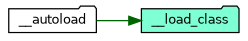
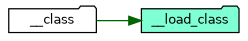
node "__autoload": label "__autoload" -> "__class"
